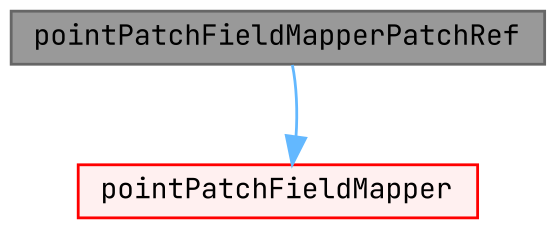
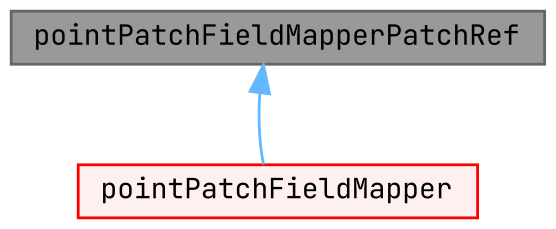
edge "pointPatchFieldMapperPatchRef" -> "pointPatchFieldMapper": reversed
